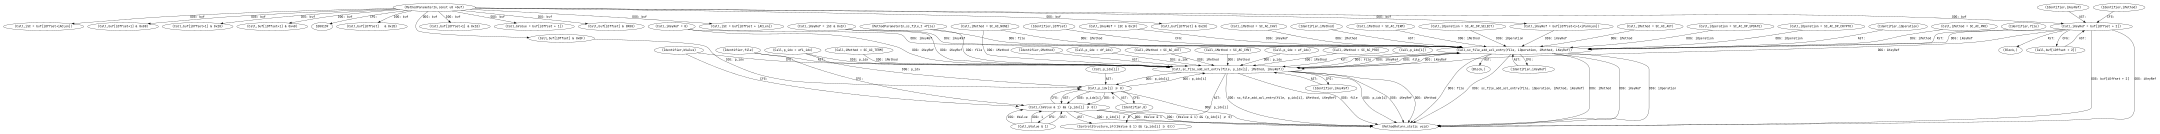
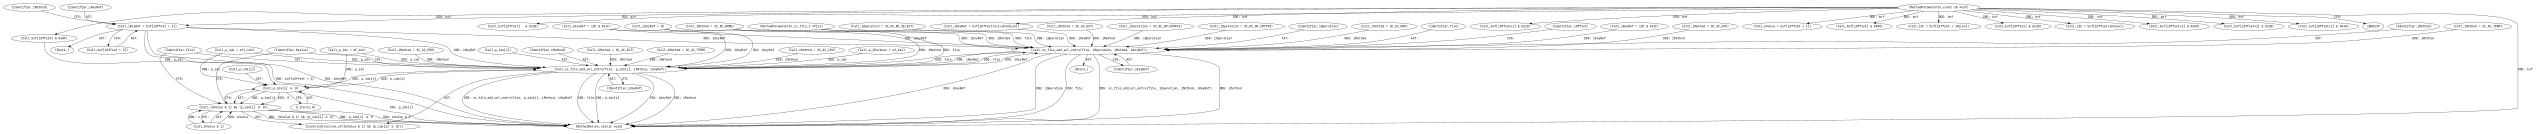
node "(Call,p_idx = ef_idx)": label "(Call,p_idx = ef_idx)" -> "(Call,p_iParmLen = ef_idx)"
edge "(Call,p_idx = df_idx)" -> "(Call,p_idx[i] >= 0)": added, label "DDG: p_idx"
node "(Identifier,0)": label "(Identifier,0)" -> "(Literal,0)"
edge "(MethodParameterIn,const u8 *buf)" -> "(MethodReturn,static void)": added, label "DDG: buf"
